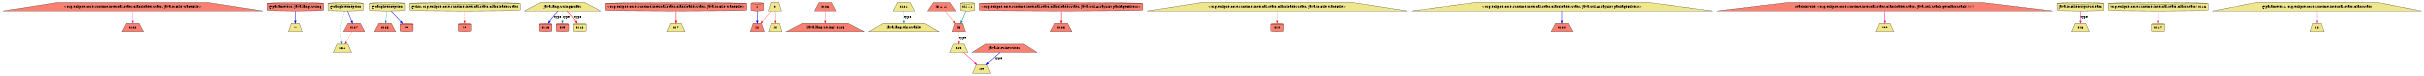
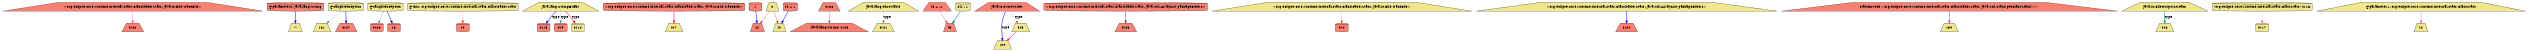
node "i4 + 1": added
node "java.io.FileOutputStream": shape cylinder -> trapezium
edge "$r21" -> "java.lang.Throwable": reversed
edge "java.io.FileOutputStream" -> "$r6": color deeppink -> teal
node "$r28": shape trapezium -> cylinder
edge "$r27" -> "r31": removed
edge "i5" -> "$r5": now "java.io.PrintWriter" -> "$r5"
